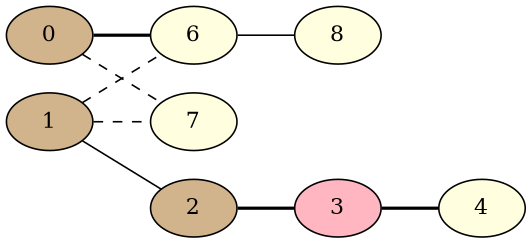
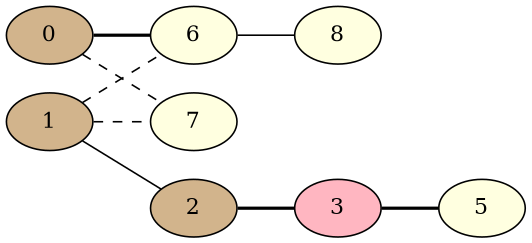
node "4": label "4" -> "5"
